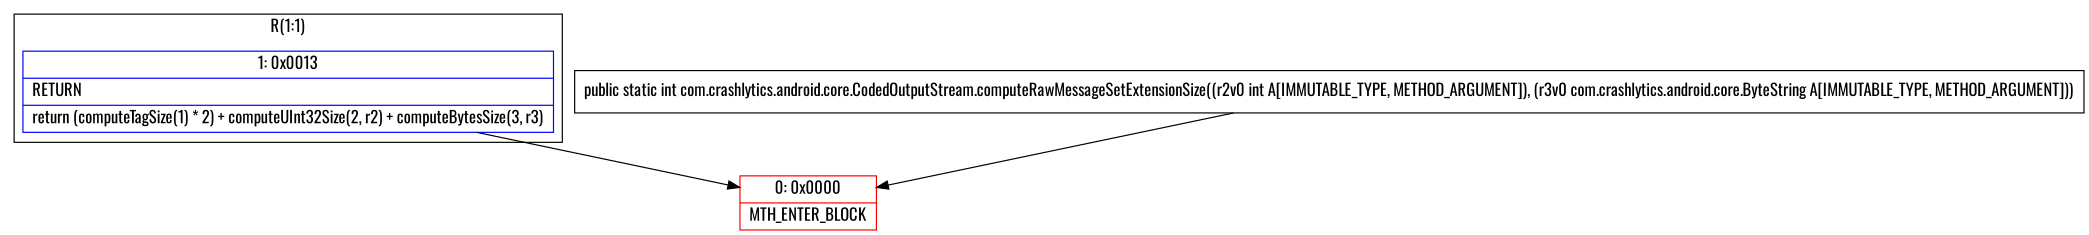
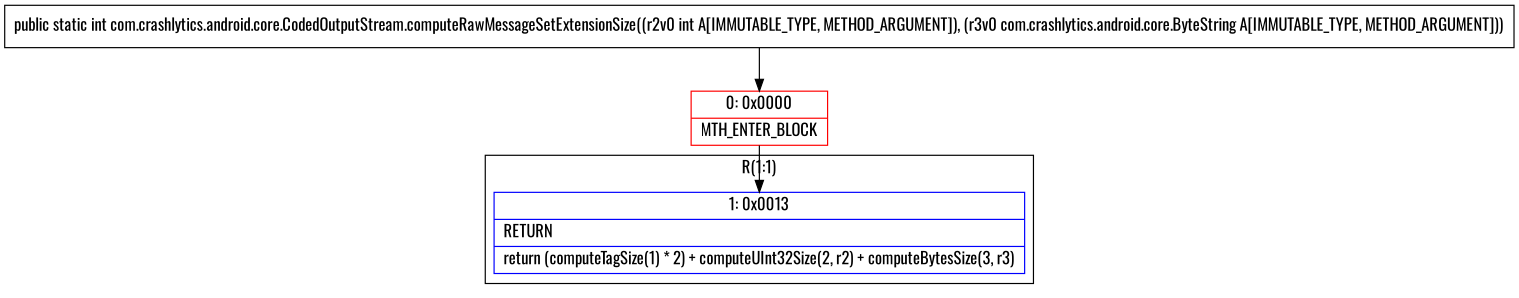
edge "1: 0x0013" -> "0: 0x0000": reversed
